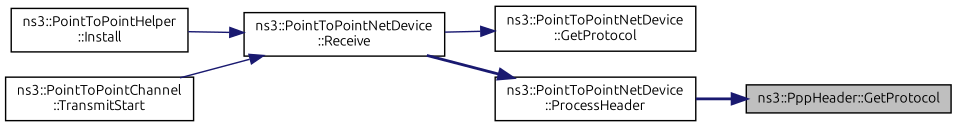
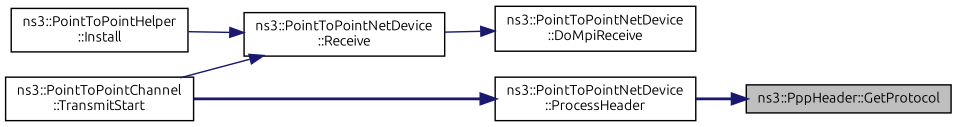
node "ns3::PointToPointNetDevice ::GetProtocol": label "ns3::PointToPointNetDevice ::GetProtocol" -> "ns3::PointToPointNetDevice ::DoMpiReceive"
edge "ns3::PointToPointNetDevice ::Receive" -> "ns3::PointToPointNetDevice ::ProcessHeader": now "ns3::PointToPointChannel ::TransmitStart" -> "ns3::PointToPointNetDevice ::ProcessHeader"
